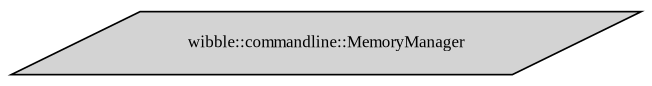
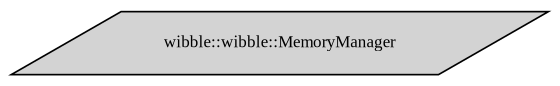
node "wibble::commandline::MemoryManager": label "wibble::commandline::MemoryManager" -> "wibble::wibble::MemoryManager"
